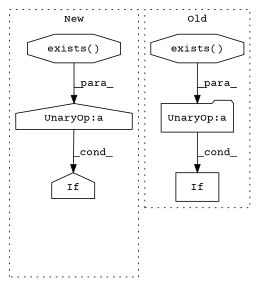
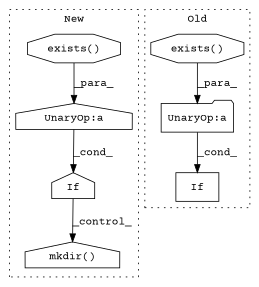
node "mkdir()": added
